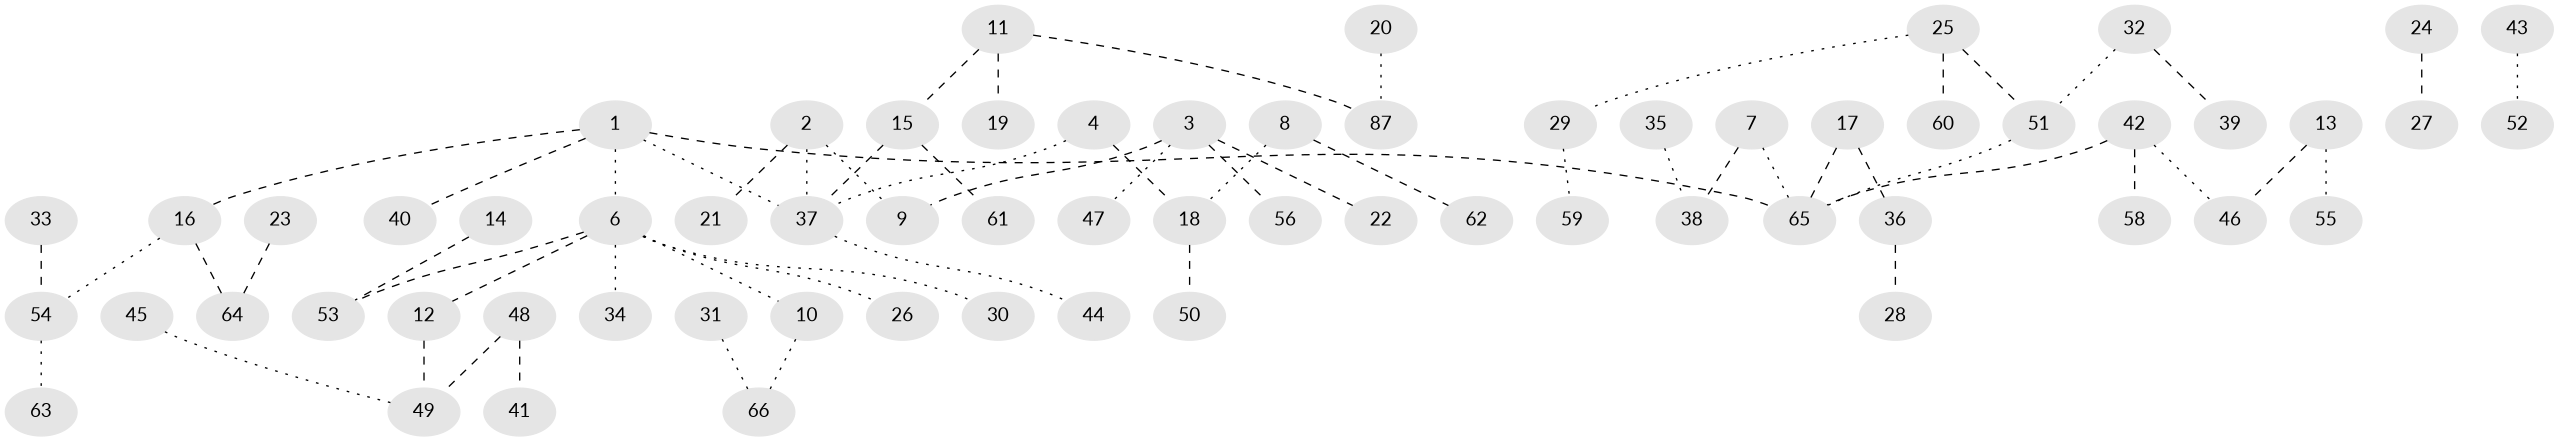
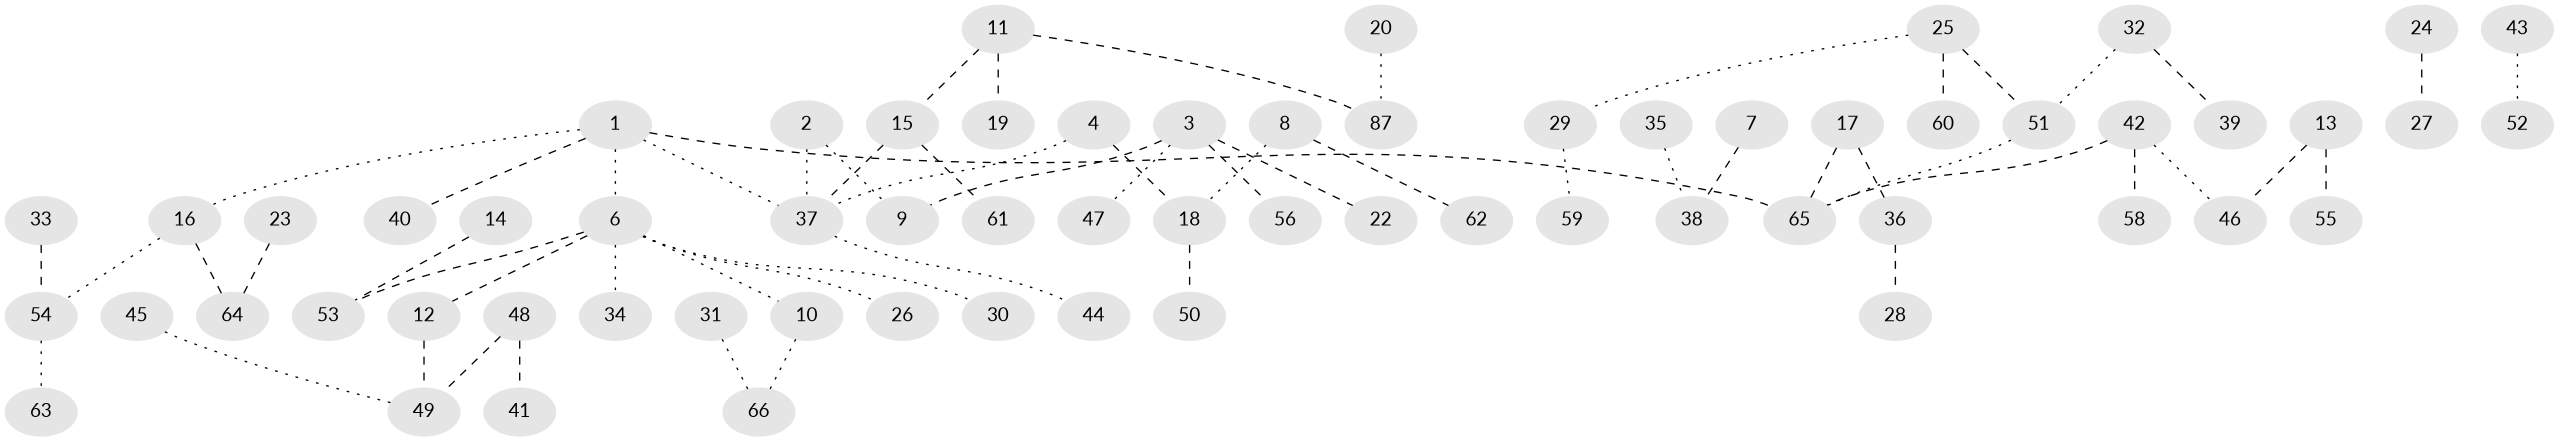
edge "1" -- "16": style dashed -> dotted
edge "7" -- "65": removed
edge "13" -- "55": style dotted -> dashed
node "21": removed
